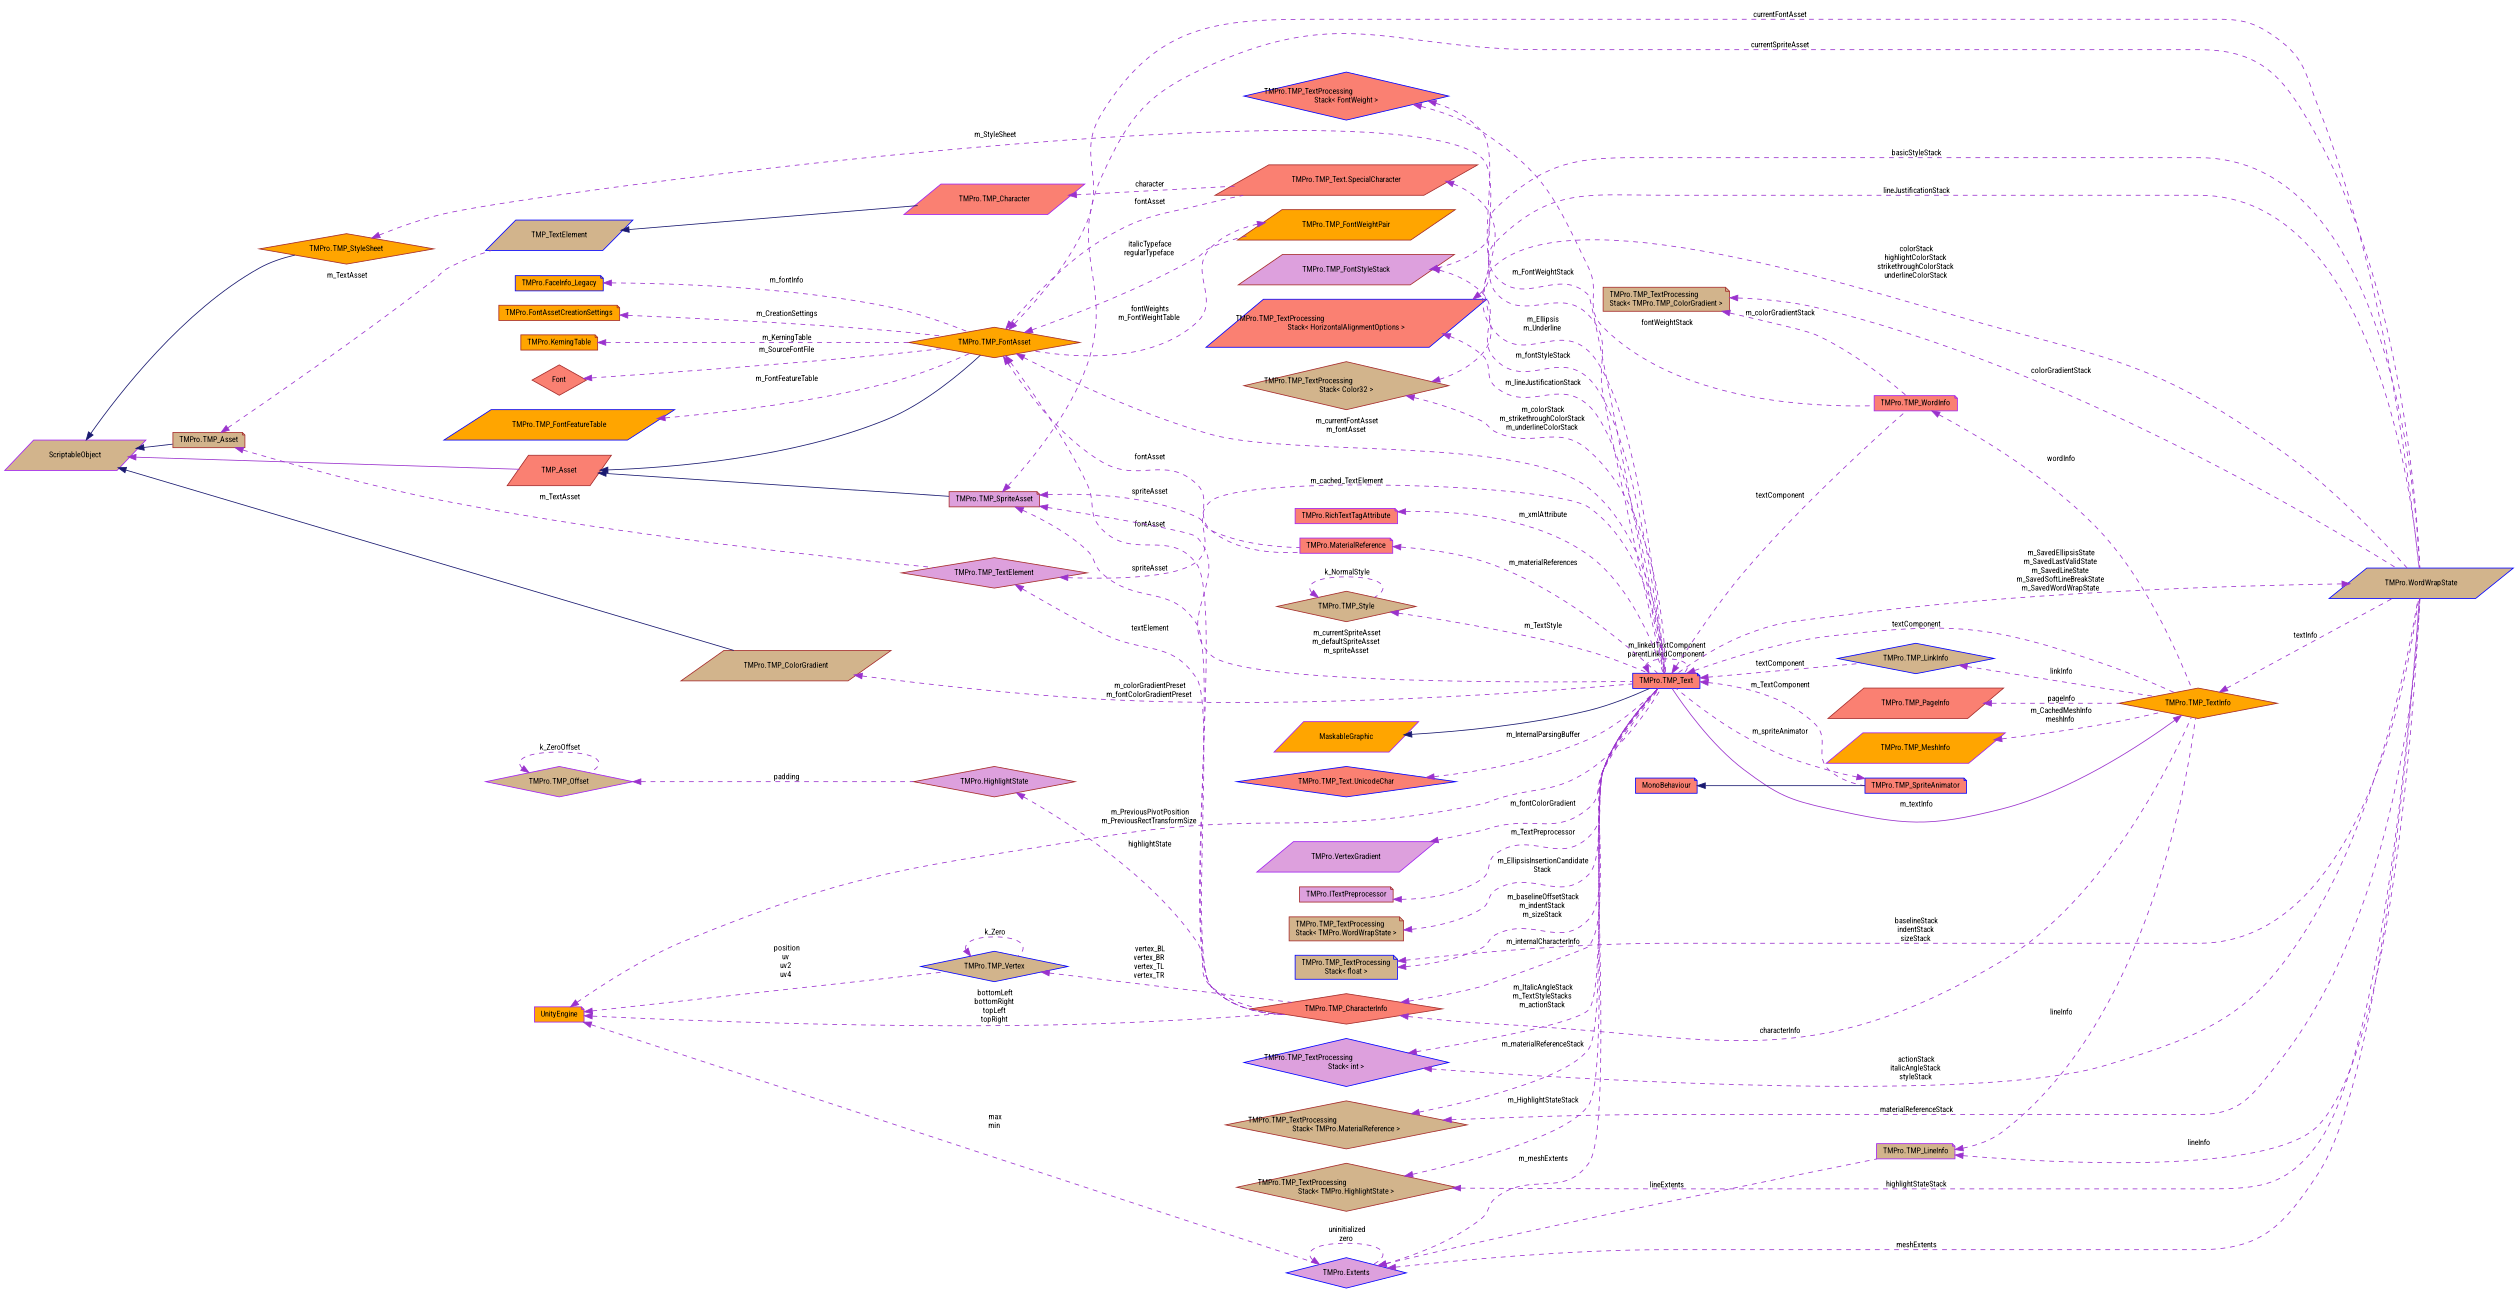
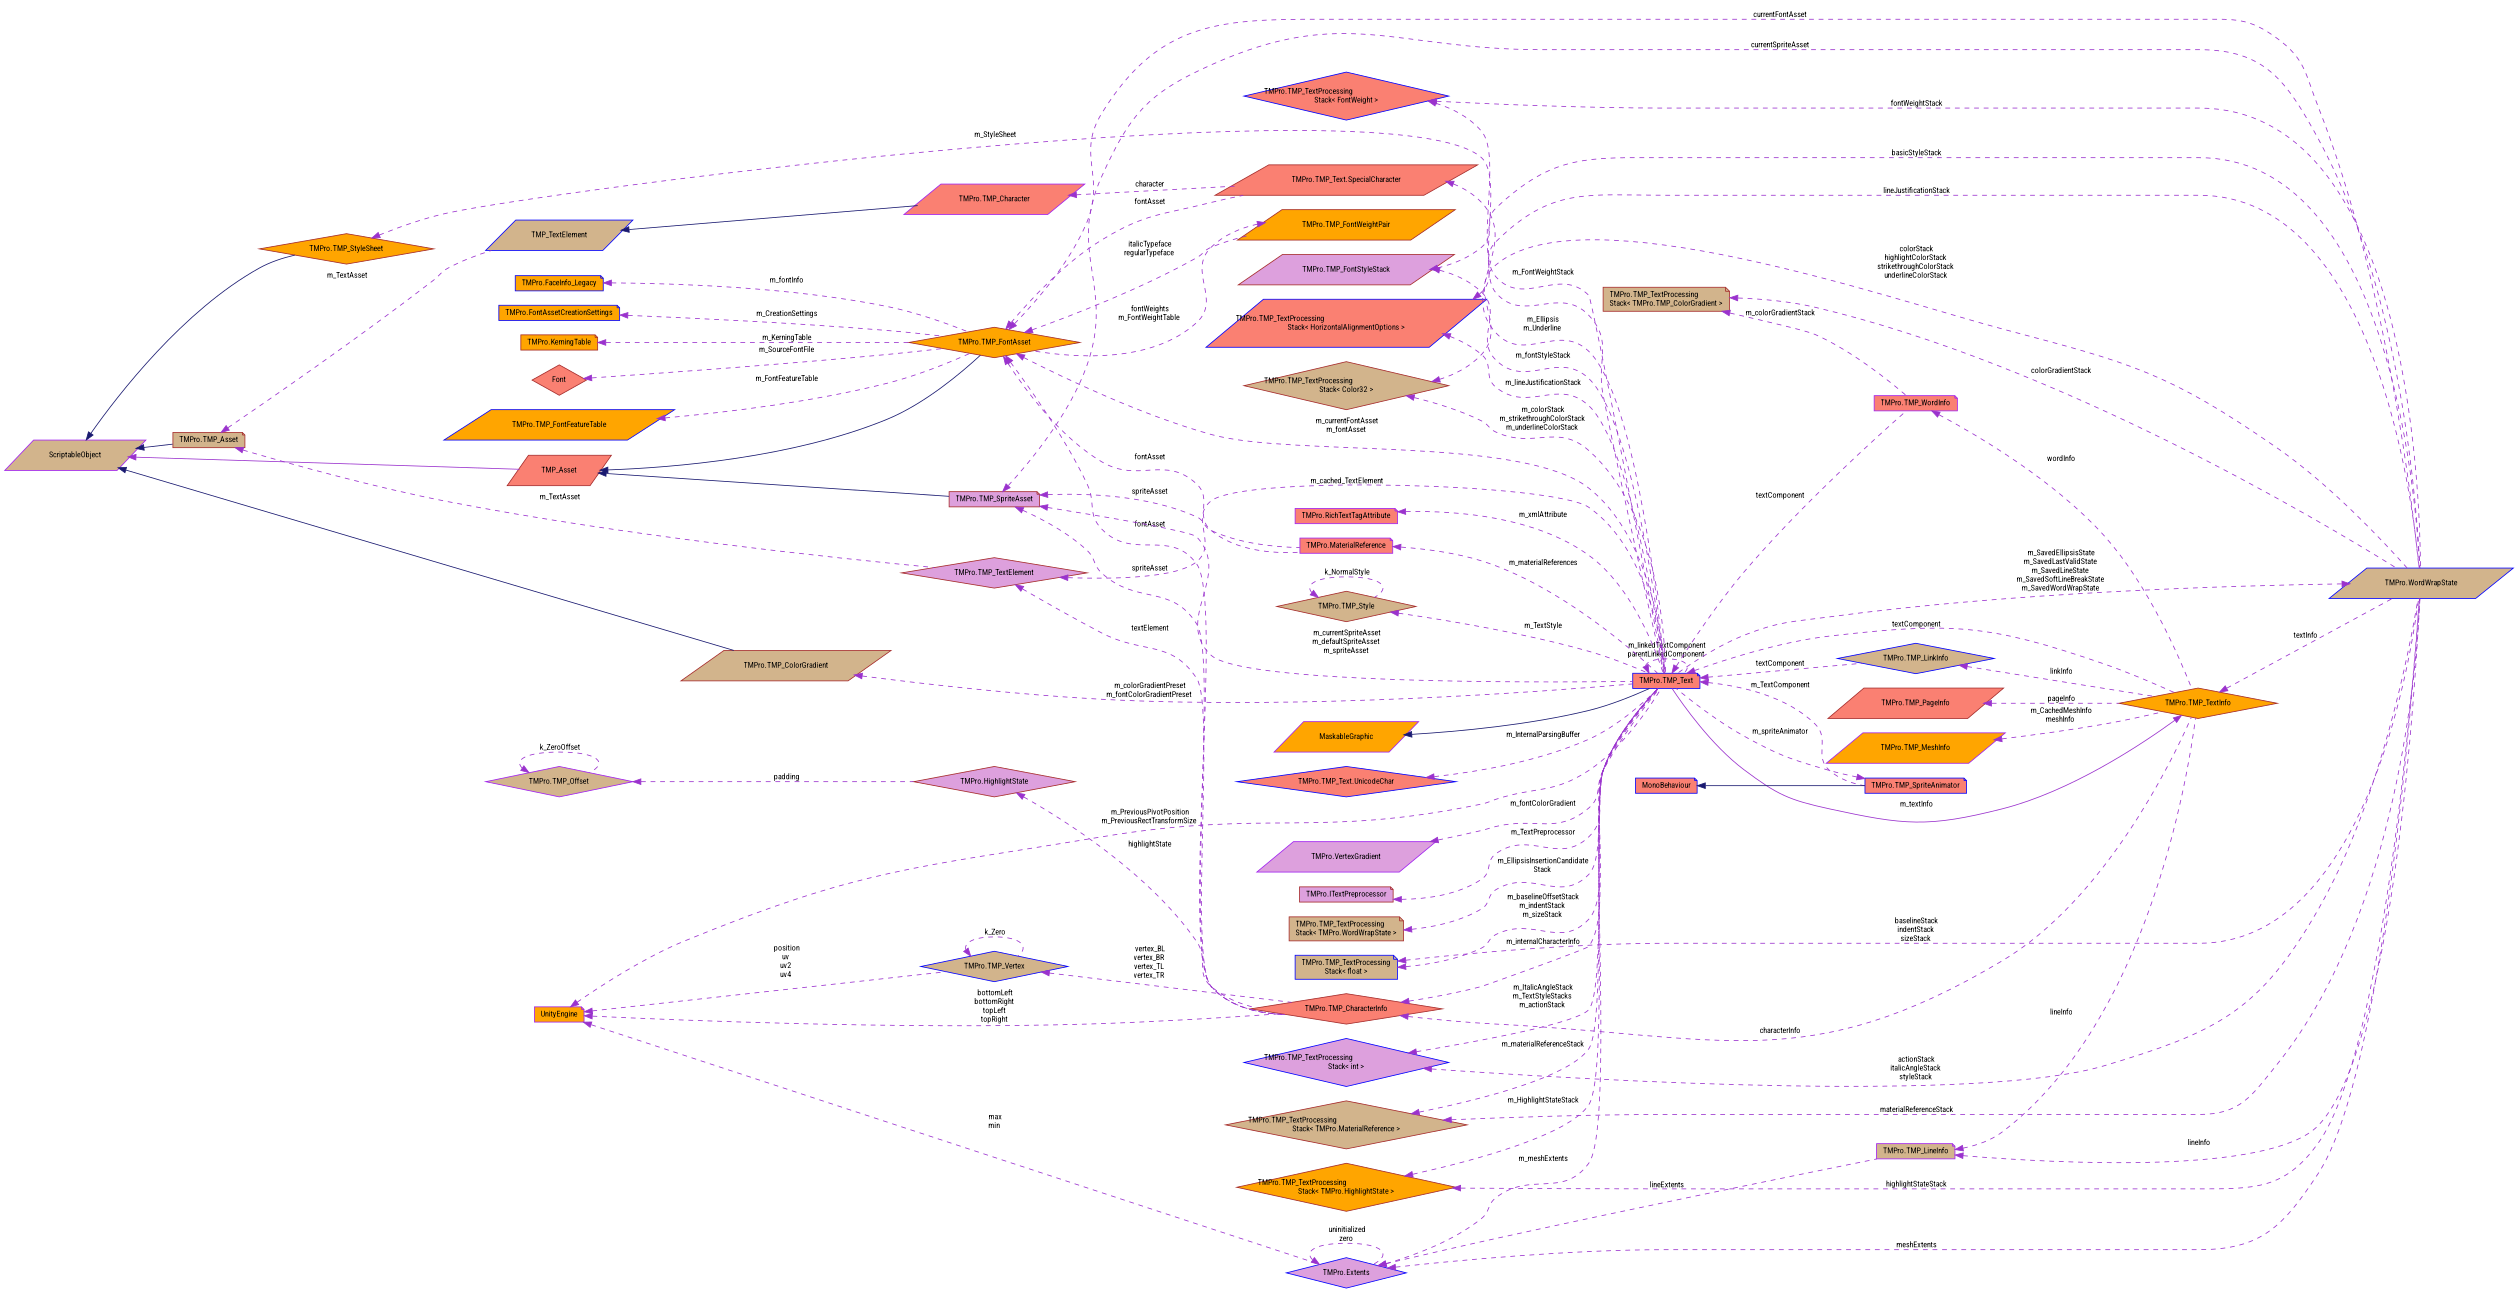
node "TMPro.FontAssetCreationSettings": color brown -> blue
edge "TMPro.TMP_WordInfo" -> "TMPro.TMP_TextProcessing Stack< FontWeight >": now "TMPro.WordWrapState" -> "TMPro.TMP_TextProcessing Stack< FontWeight >"
node "TMPro.TMP_TextProcessing Stack< TMPro.HighlightState >": fillcolor tan -> orange
